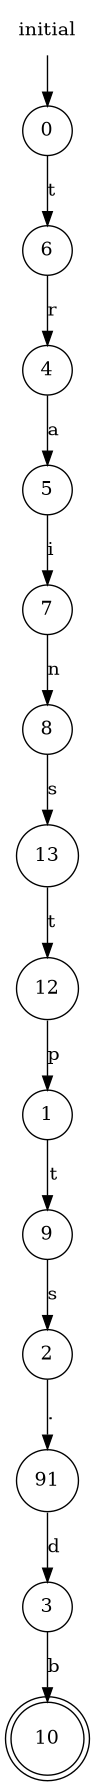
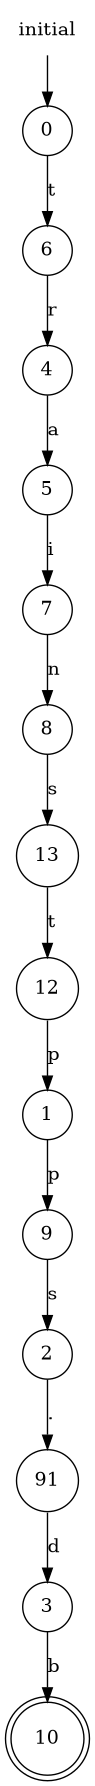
edge "1" -> "9": label "t" -> "p"
